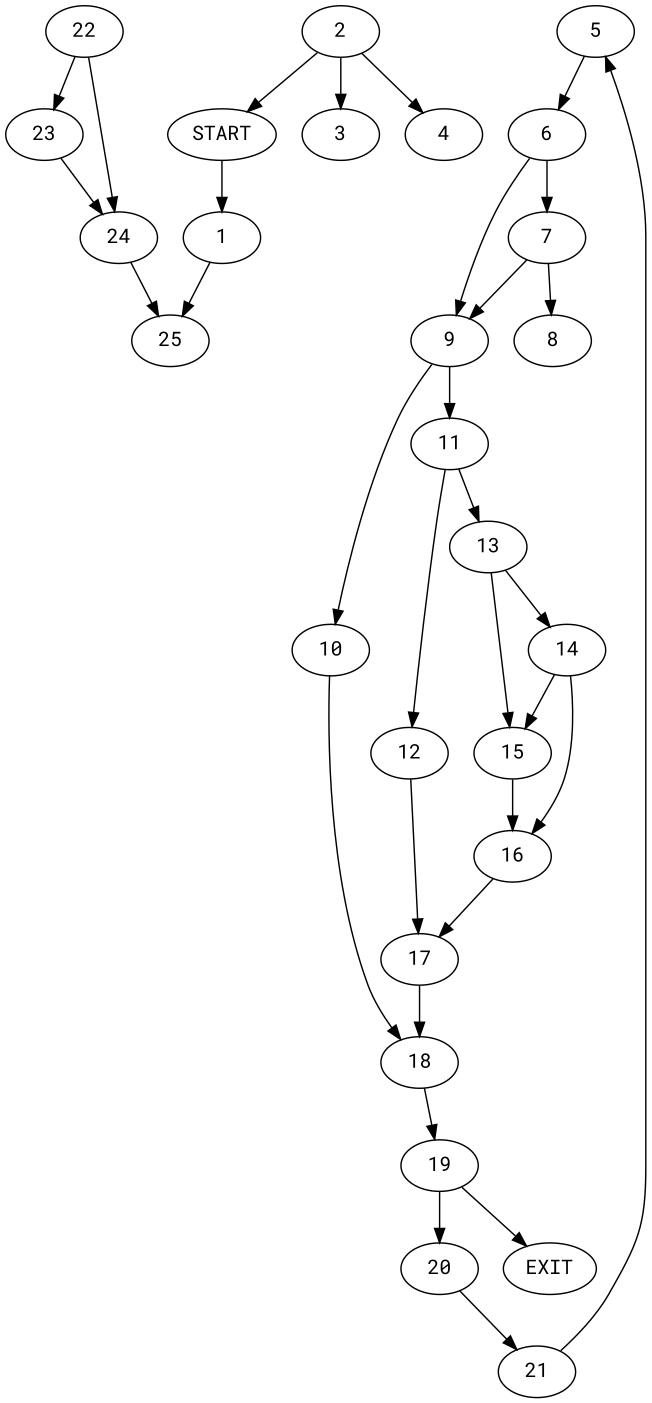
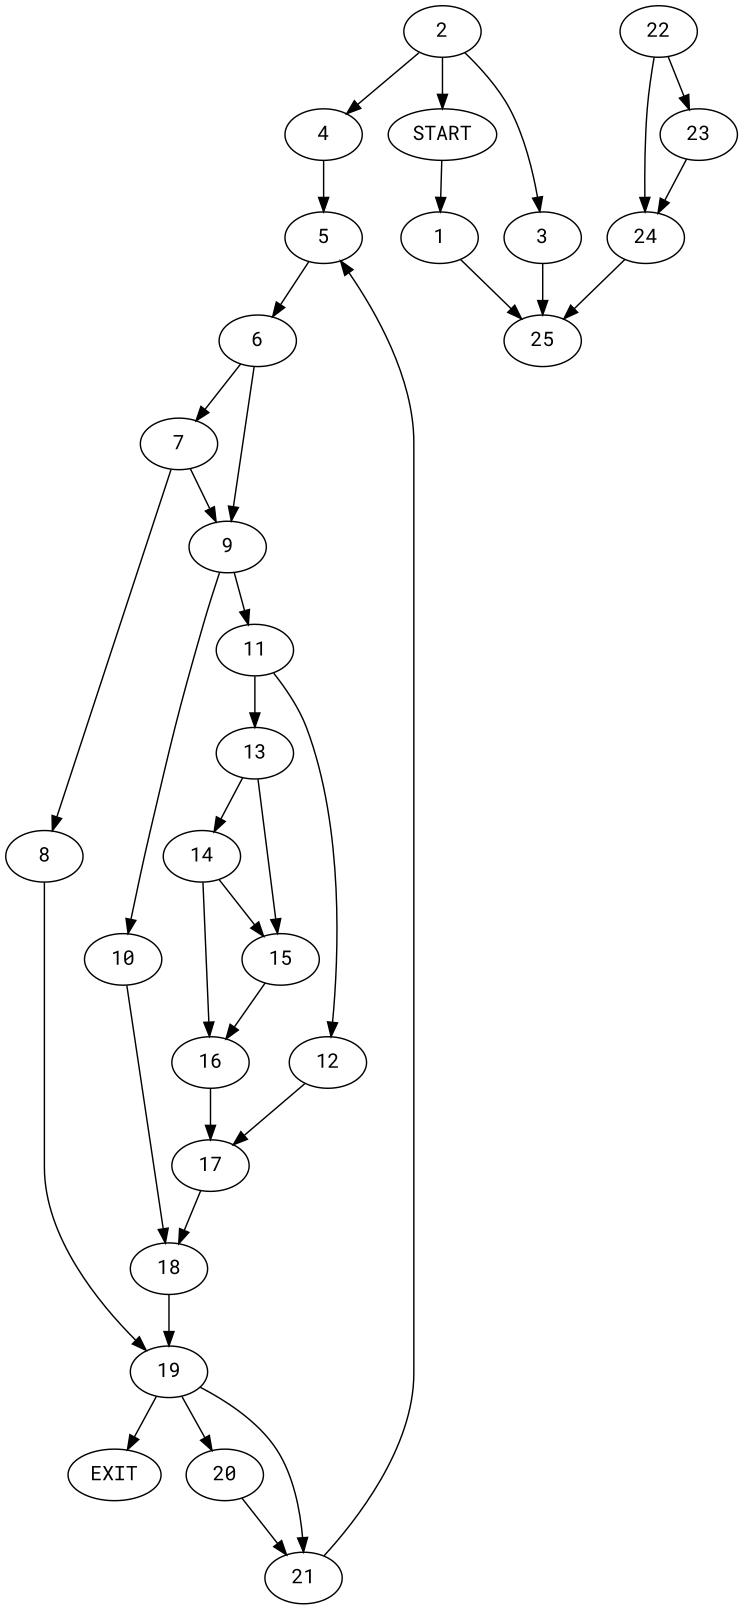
edge "4" -> "5": added
edge "3" -> "25": added
edge "8" -> "19": added
edge "19" -> "21": added
